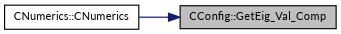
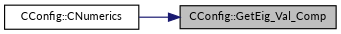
node "CNumerics::CNumerics": label "CNumerics::CNumerics" -> "CConfig::CNumerics"
